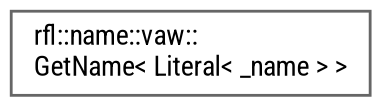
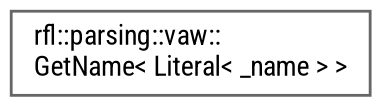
node "rfl::name::vaw:: GetName< Literal< _name > >": label "rfl::name::vaw:: GetName< Literal< _name > >" -> "rfl::parsing::vaw:: GetName< Literal< _name > >"
